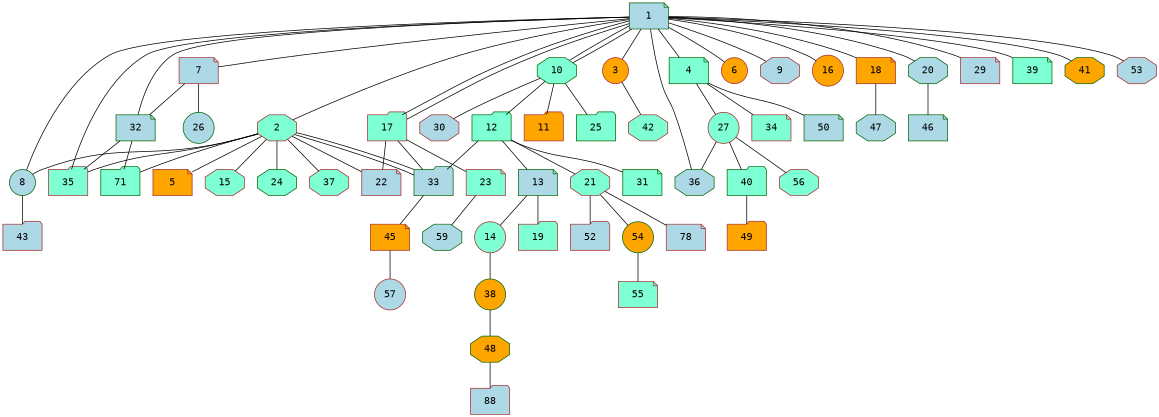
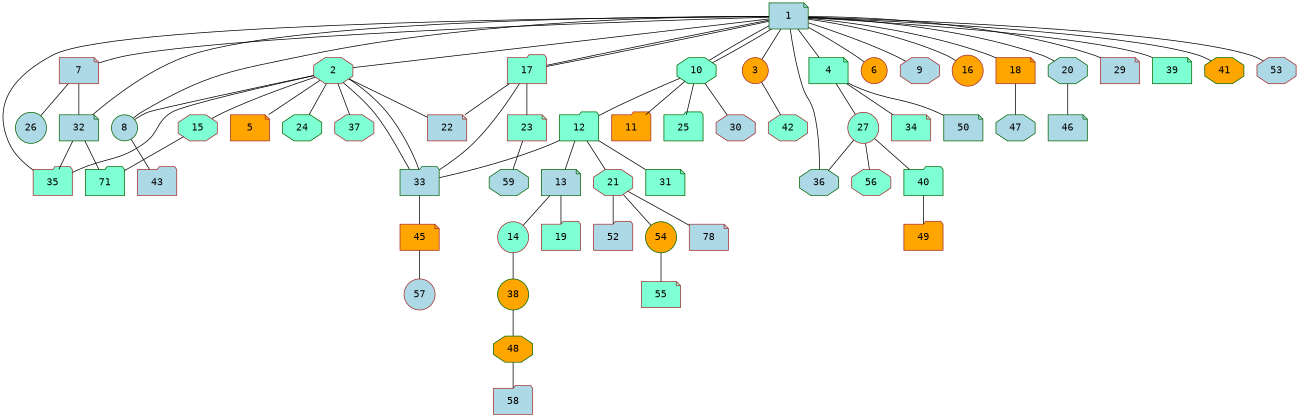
edge "2" -- "71": now "15" -- "71"
node "88": label "88" -> "58"
